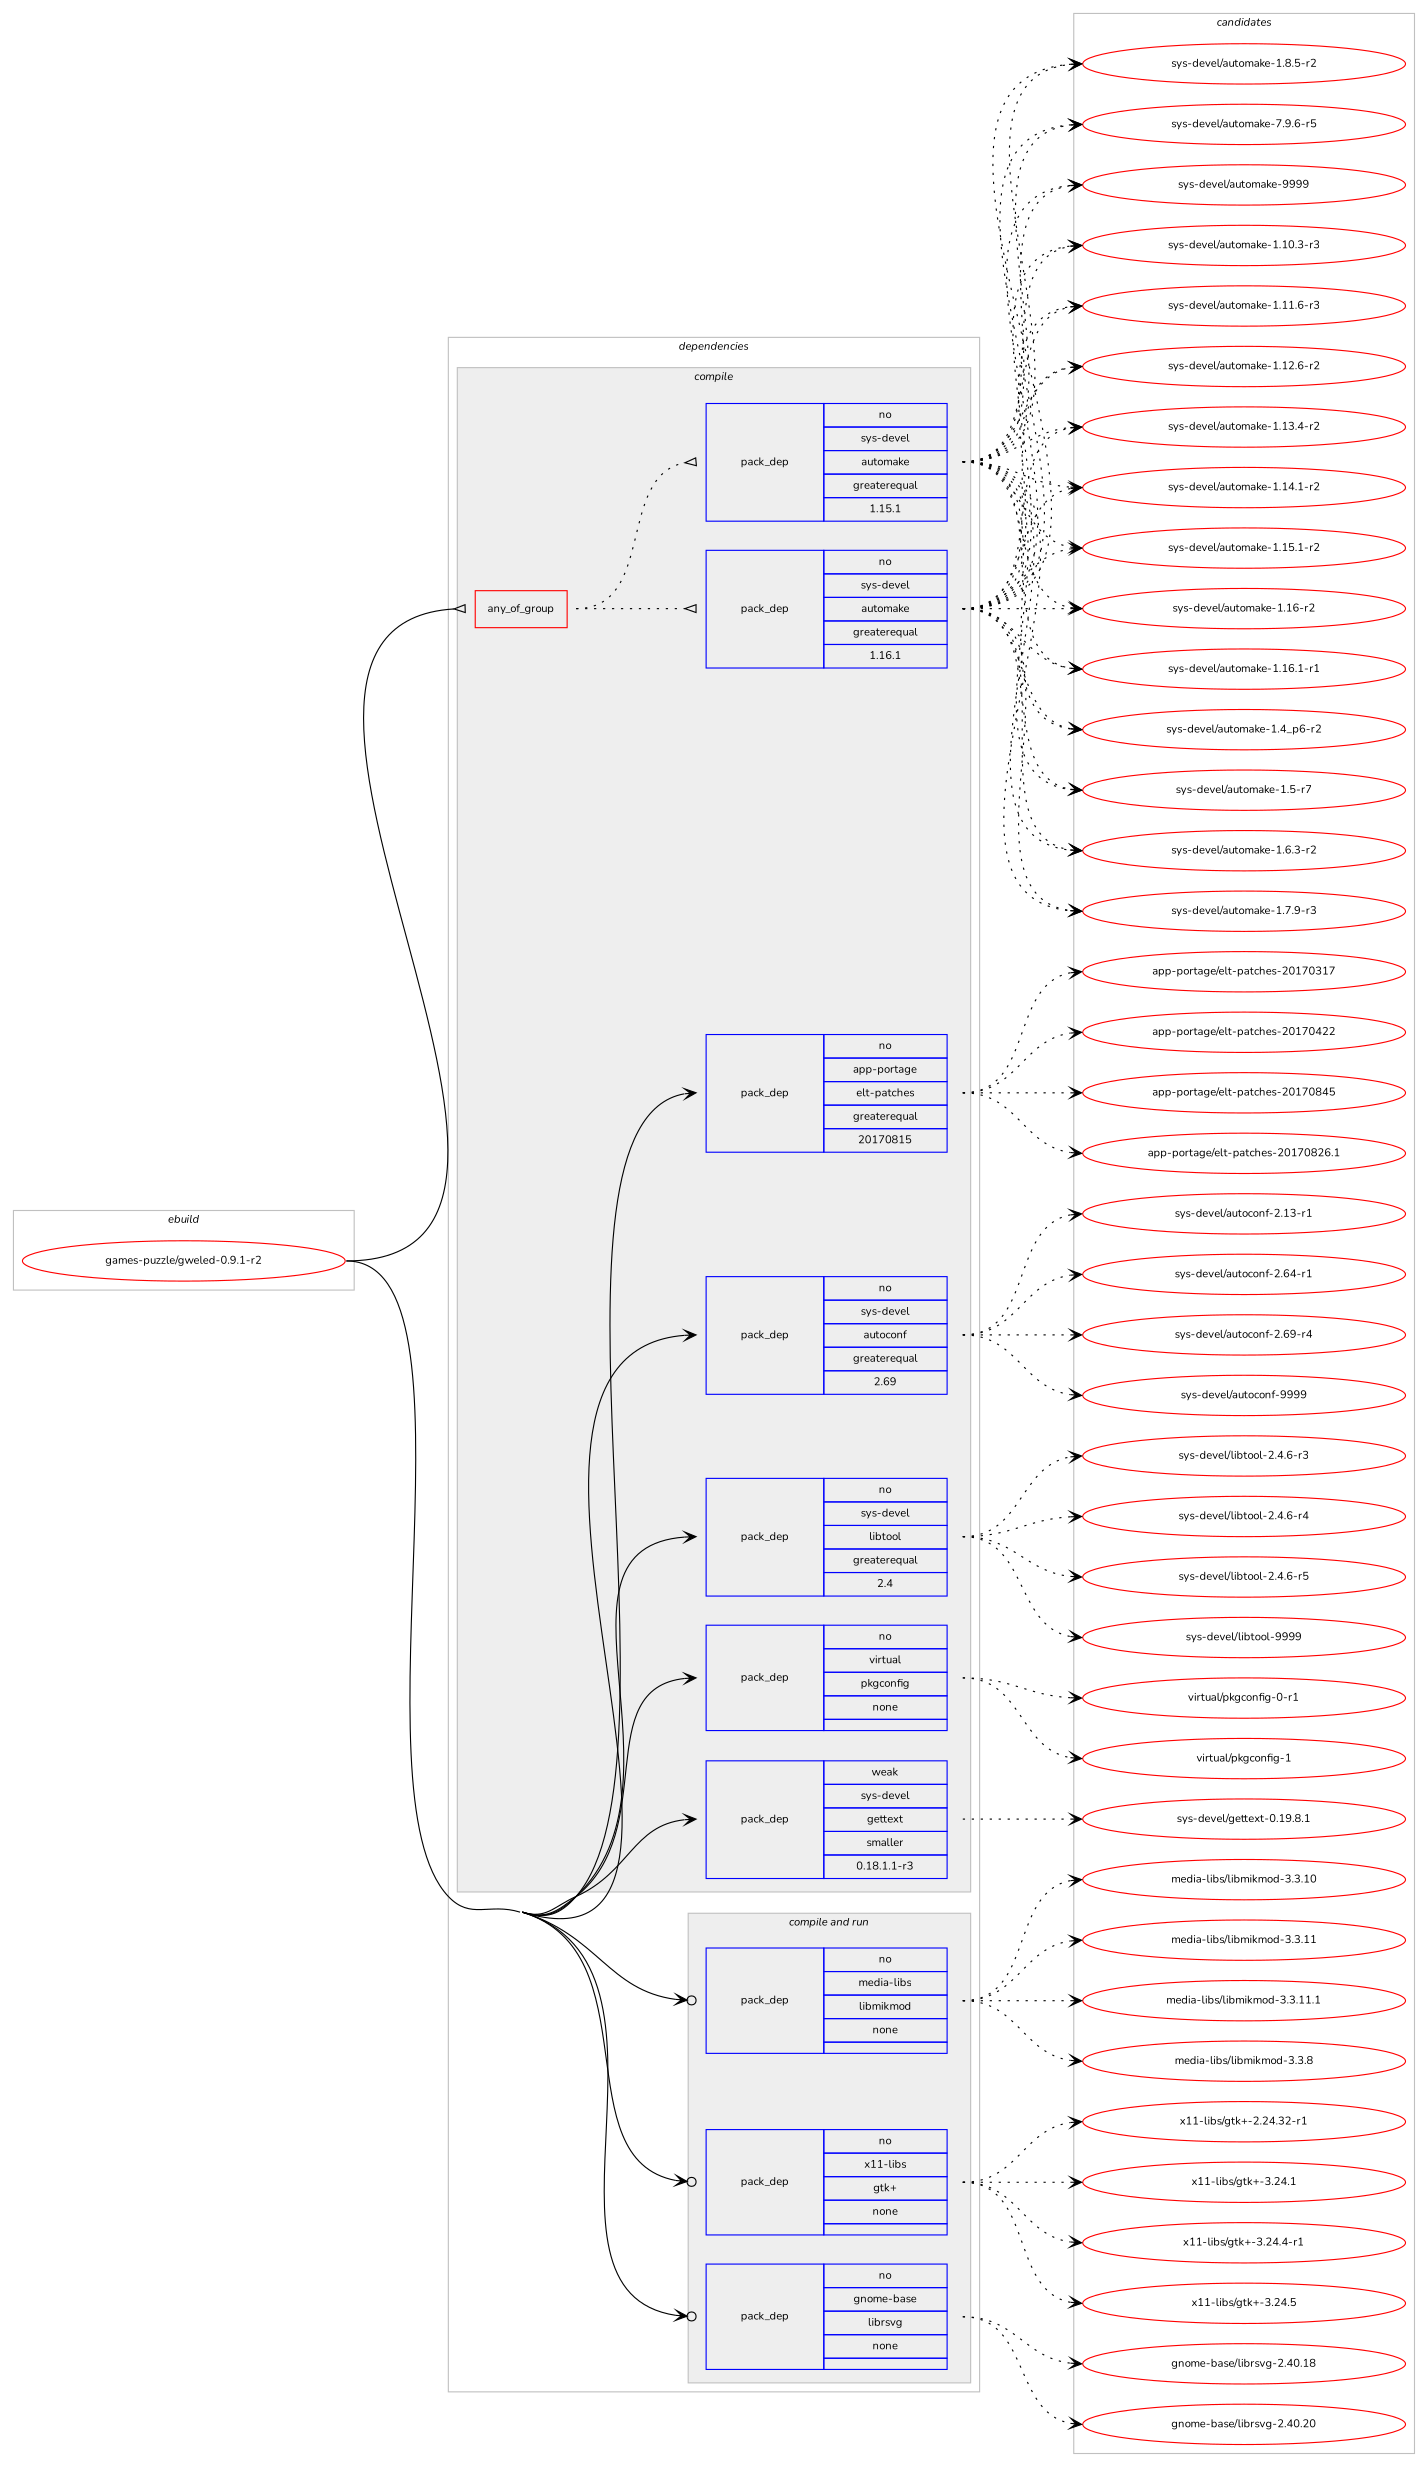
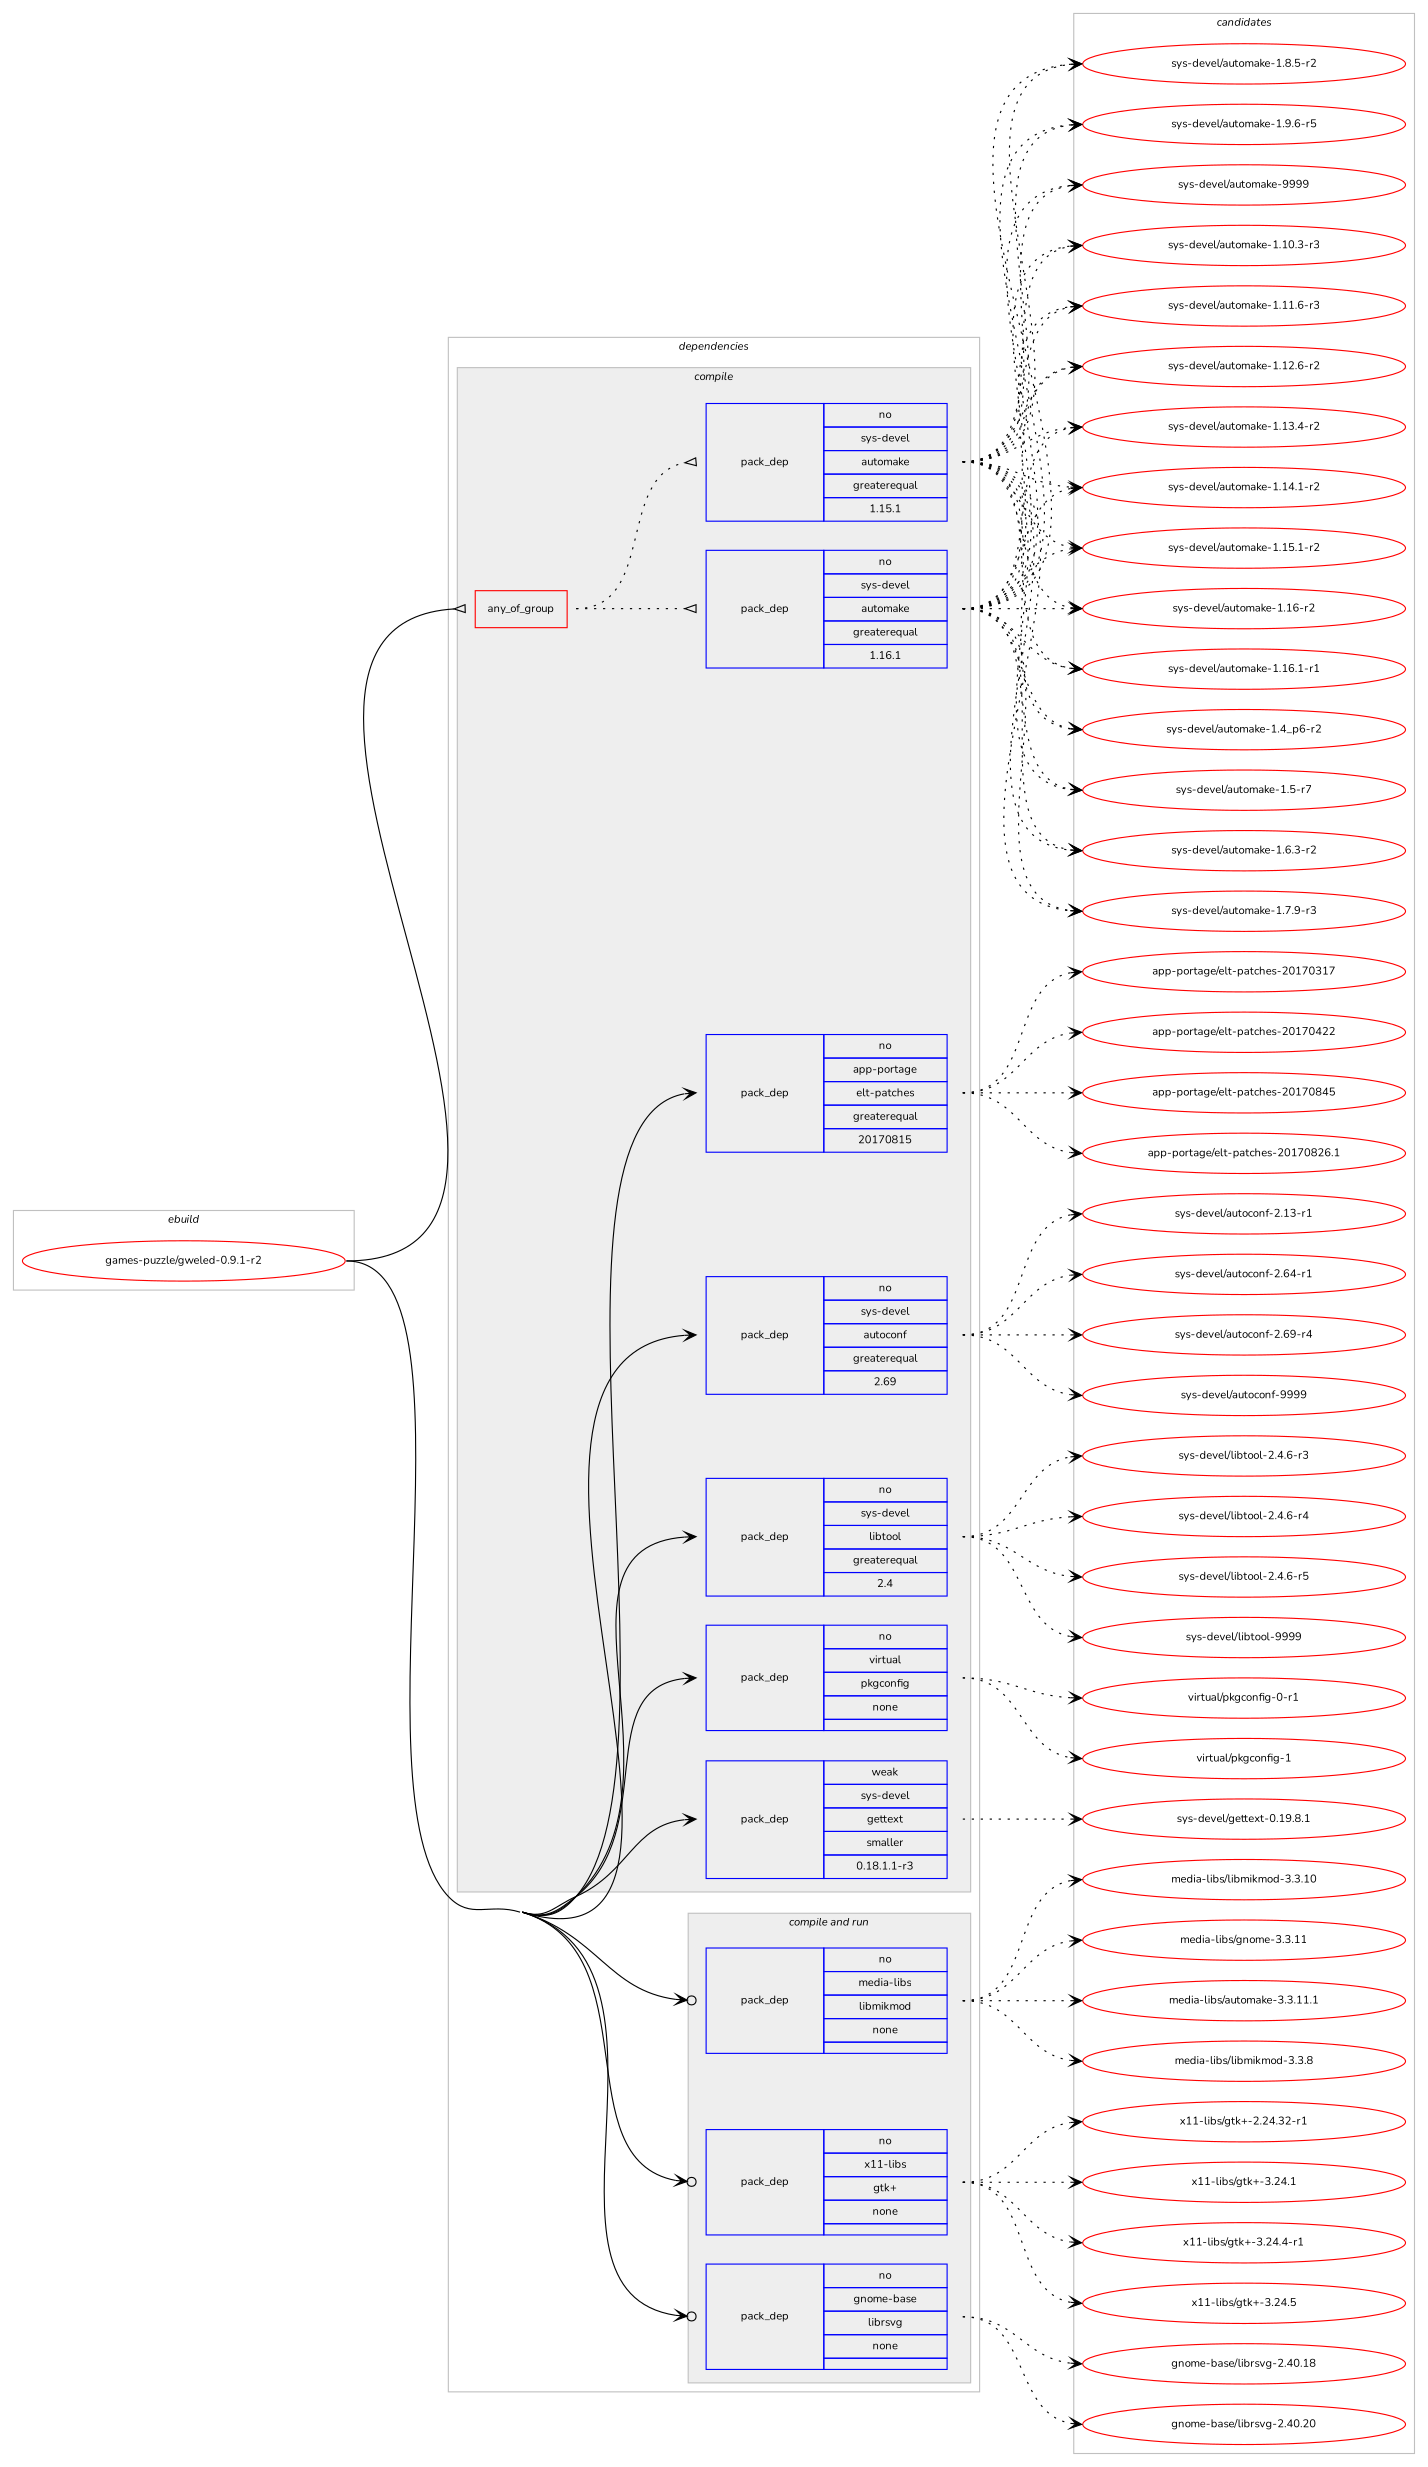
node "sys-devel/automake-7.9.6-r5": label "sys-devel/automake-7.9.6-r5" -> "sys-devel/automake-1.9.6-r5"
node "media-libs/libmikmod-3.3.11": label "media-libs/libmikmod-3.3.11" -> "media-libs/gnome-3.3.11"
node "media-libs/libmikmod-3.3.11.1": label "media-libs/libmikmod-3.3.11.1" -> "media-libs/automake-3.3.11.1"
